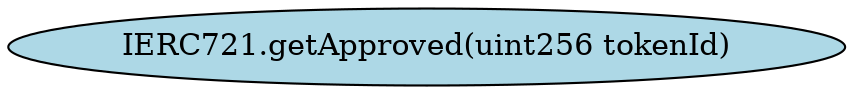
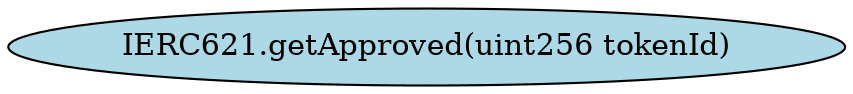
node "IERC721.getApproved(uint256 tokenId)": label "IERC721.getApproved(uint256 tokenId)" -> "IERC621.getApproved(uint256 tokenId)"
